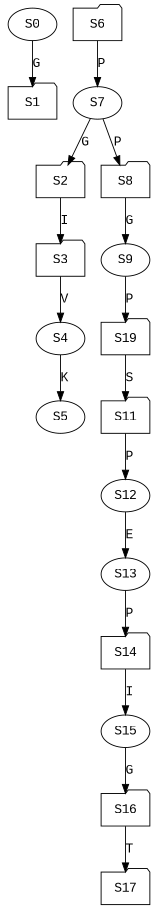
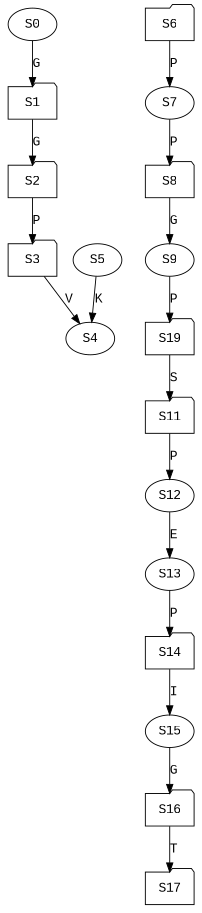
edge "S7" -> "S2": now "S1" -> "S2"
edge "S2" -> "S3": label "I" -> "P"
edge "S4" -> "S5": reversed
